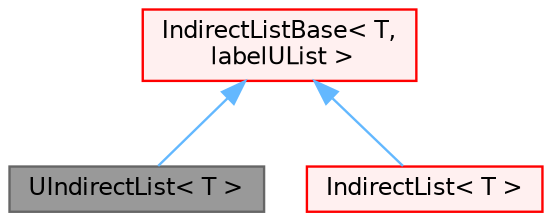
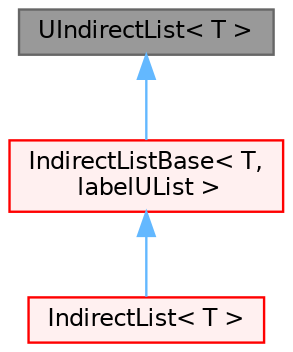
edge "UIndirectList< T >" -> "IndirectListBase< T, labelUList >": reversed
